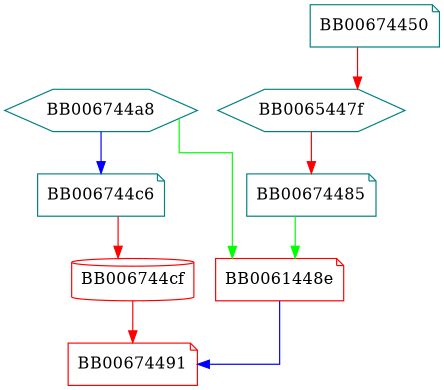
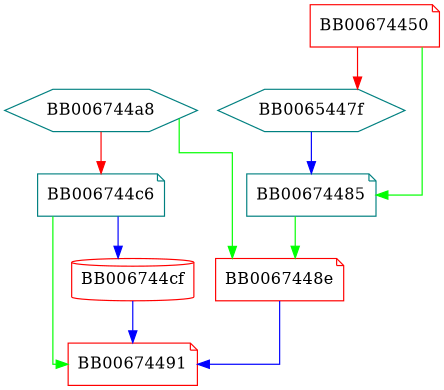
node "BB00674450": color teal -> red
edge "BB00674450" -> "BB00674485": added
edge "BB006744a8" -> "BB006744c6": color blue -> red
edge "BB0065447f" -> "BB00674485": color red -> blue
edge "BB006744c6" -> "BB006744cf": color red -> blue
node "BB0061448e": label "BB0061448e" -> "BB0067448e"
edge "BB006744c6" -> "BB00674491": added
edge "BB006744cf" -> "BB00674491": color red -> blue
